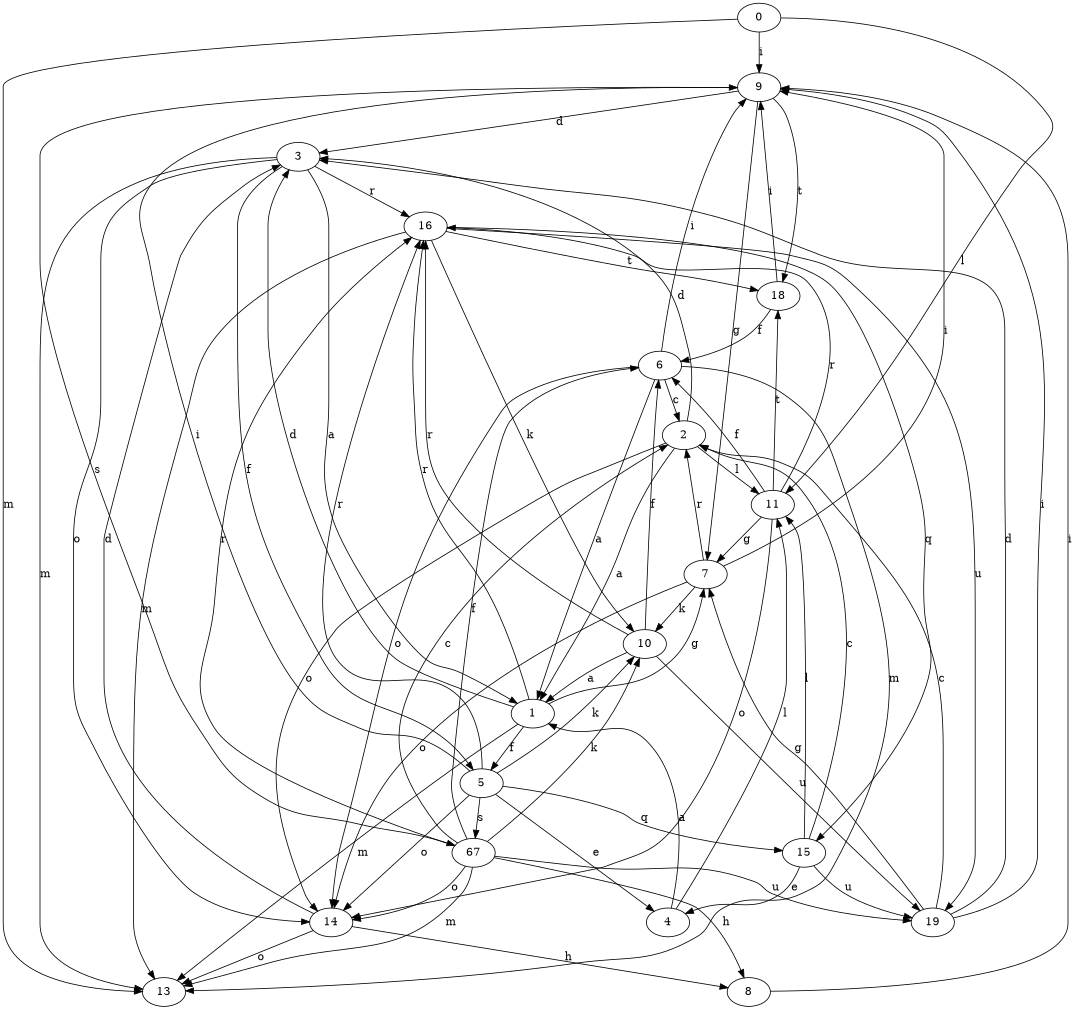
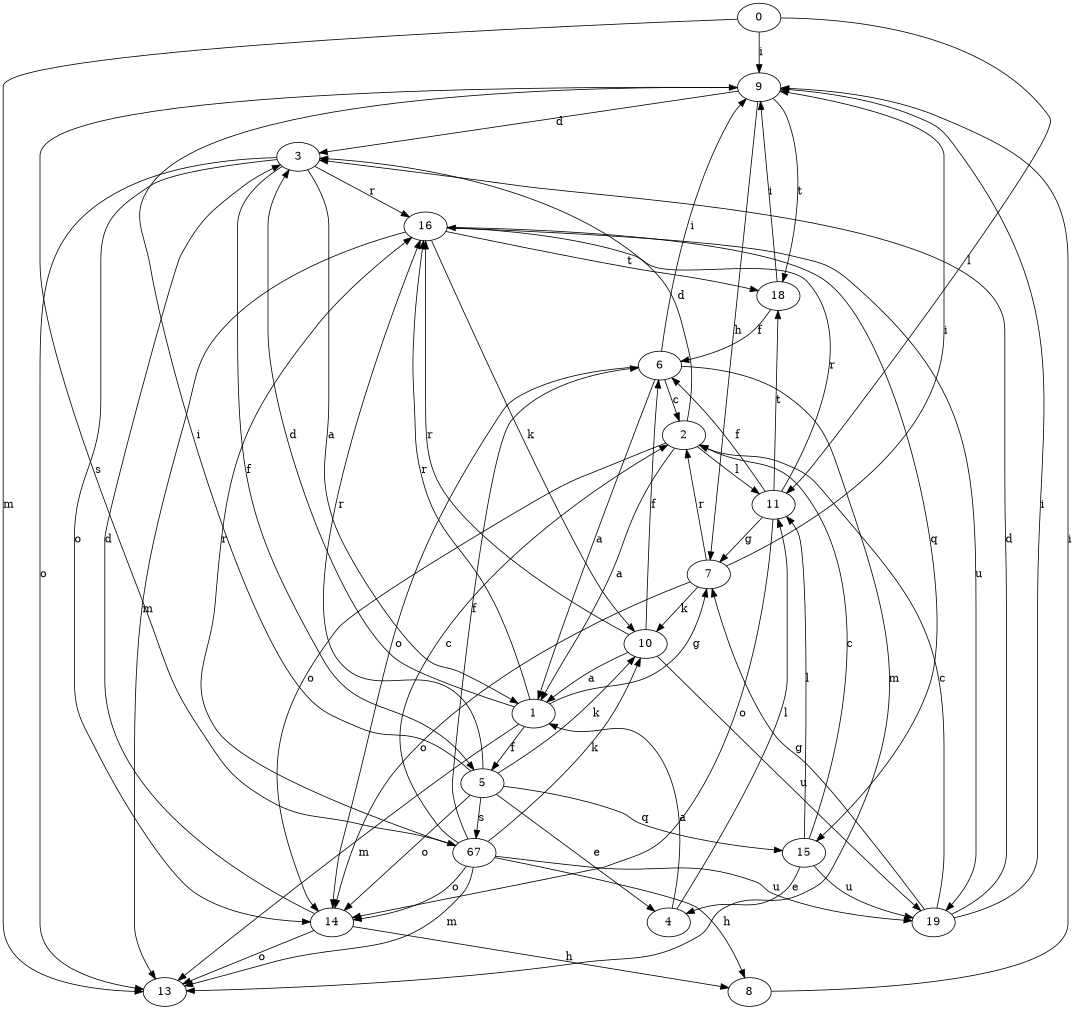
edge "9" -> "7": label "g" -> "h"
edge "3" -> "13": label "m" -> "o"
